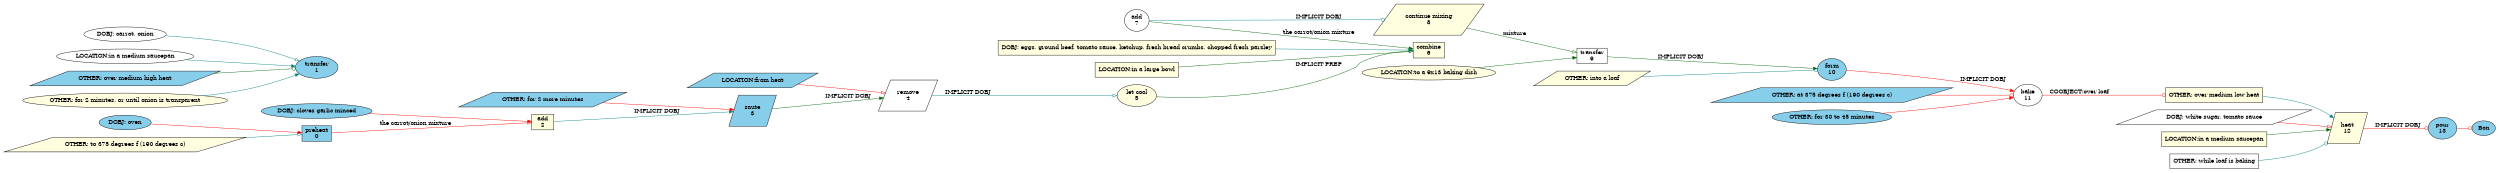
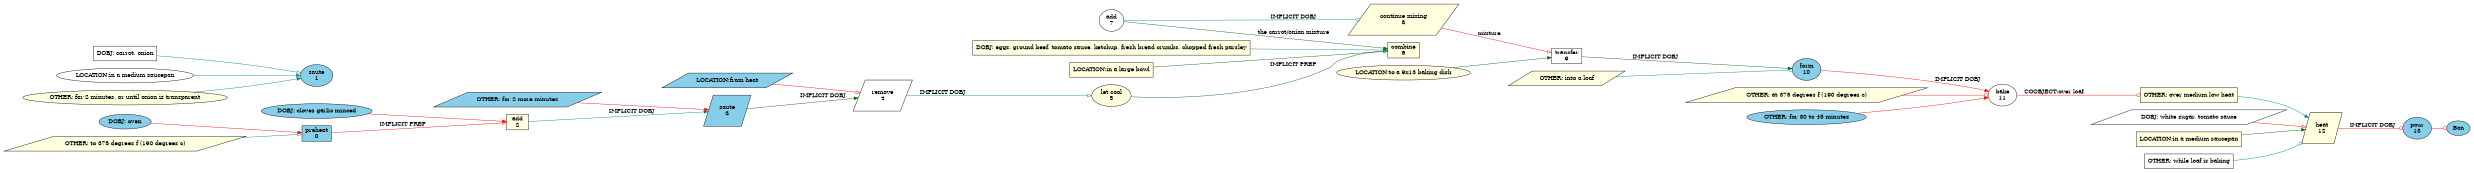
node "DOBJ: carrot, onion": shape ellipse -> box
edge "continue mixing 8" -> "transfer 9": color darkgreen -> red
node "transfer 1": label "transfer 1" -> "saute 1"
node "OTHER: over medium high heat": removed
node "OTHER: at 375 degrees f (190 degrees c)": fillcolor skyblue -> lightyellow
edge "preheat 0" -> "add 2": label "the carrot/onion mixture" -> "IMPLICIT PREP"
